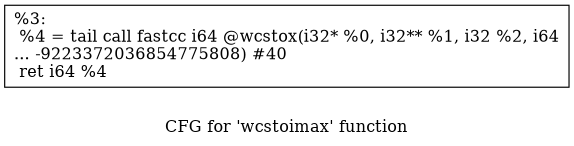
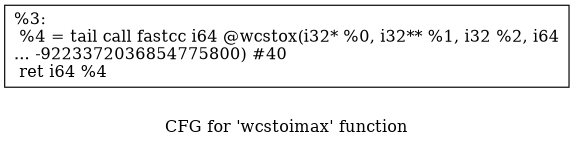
node "%3:": text "... -9223372036854775808) #40" -> "... -9223372036854775800) #40"
